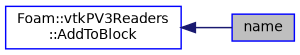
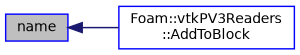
edge "name" -> "Foam::vtkPV3Readers ::AddToBlock": reversed
